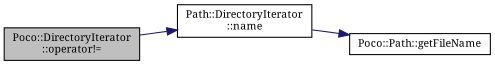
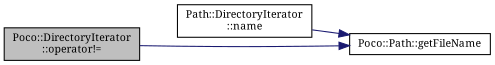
edge "Poco::DirectoryIterator ::operator!=" -> "Path::DirectoryIterator ::name": now "Poco::DirectoryIterator ::operator!=" -> "Poco::Path::getFileName"
